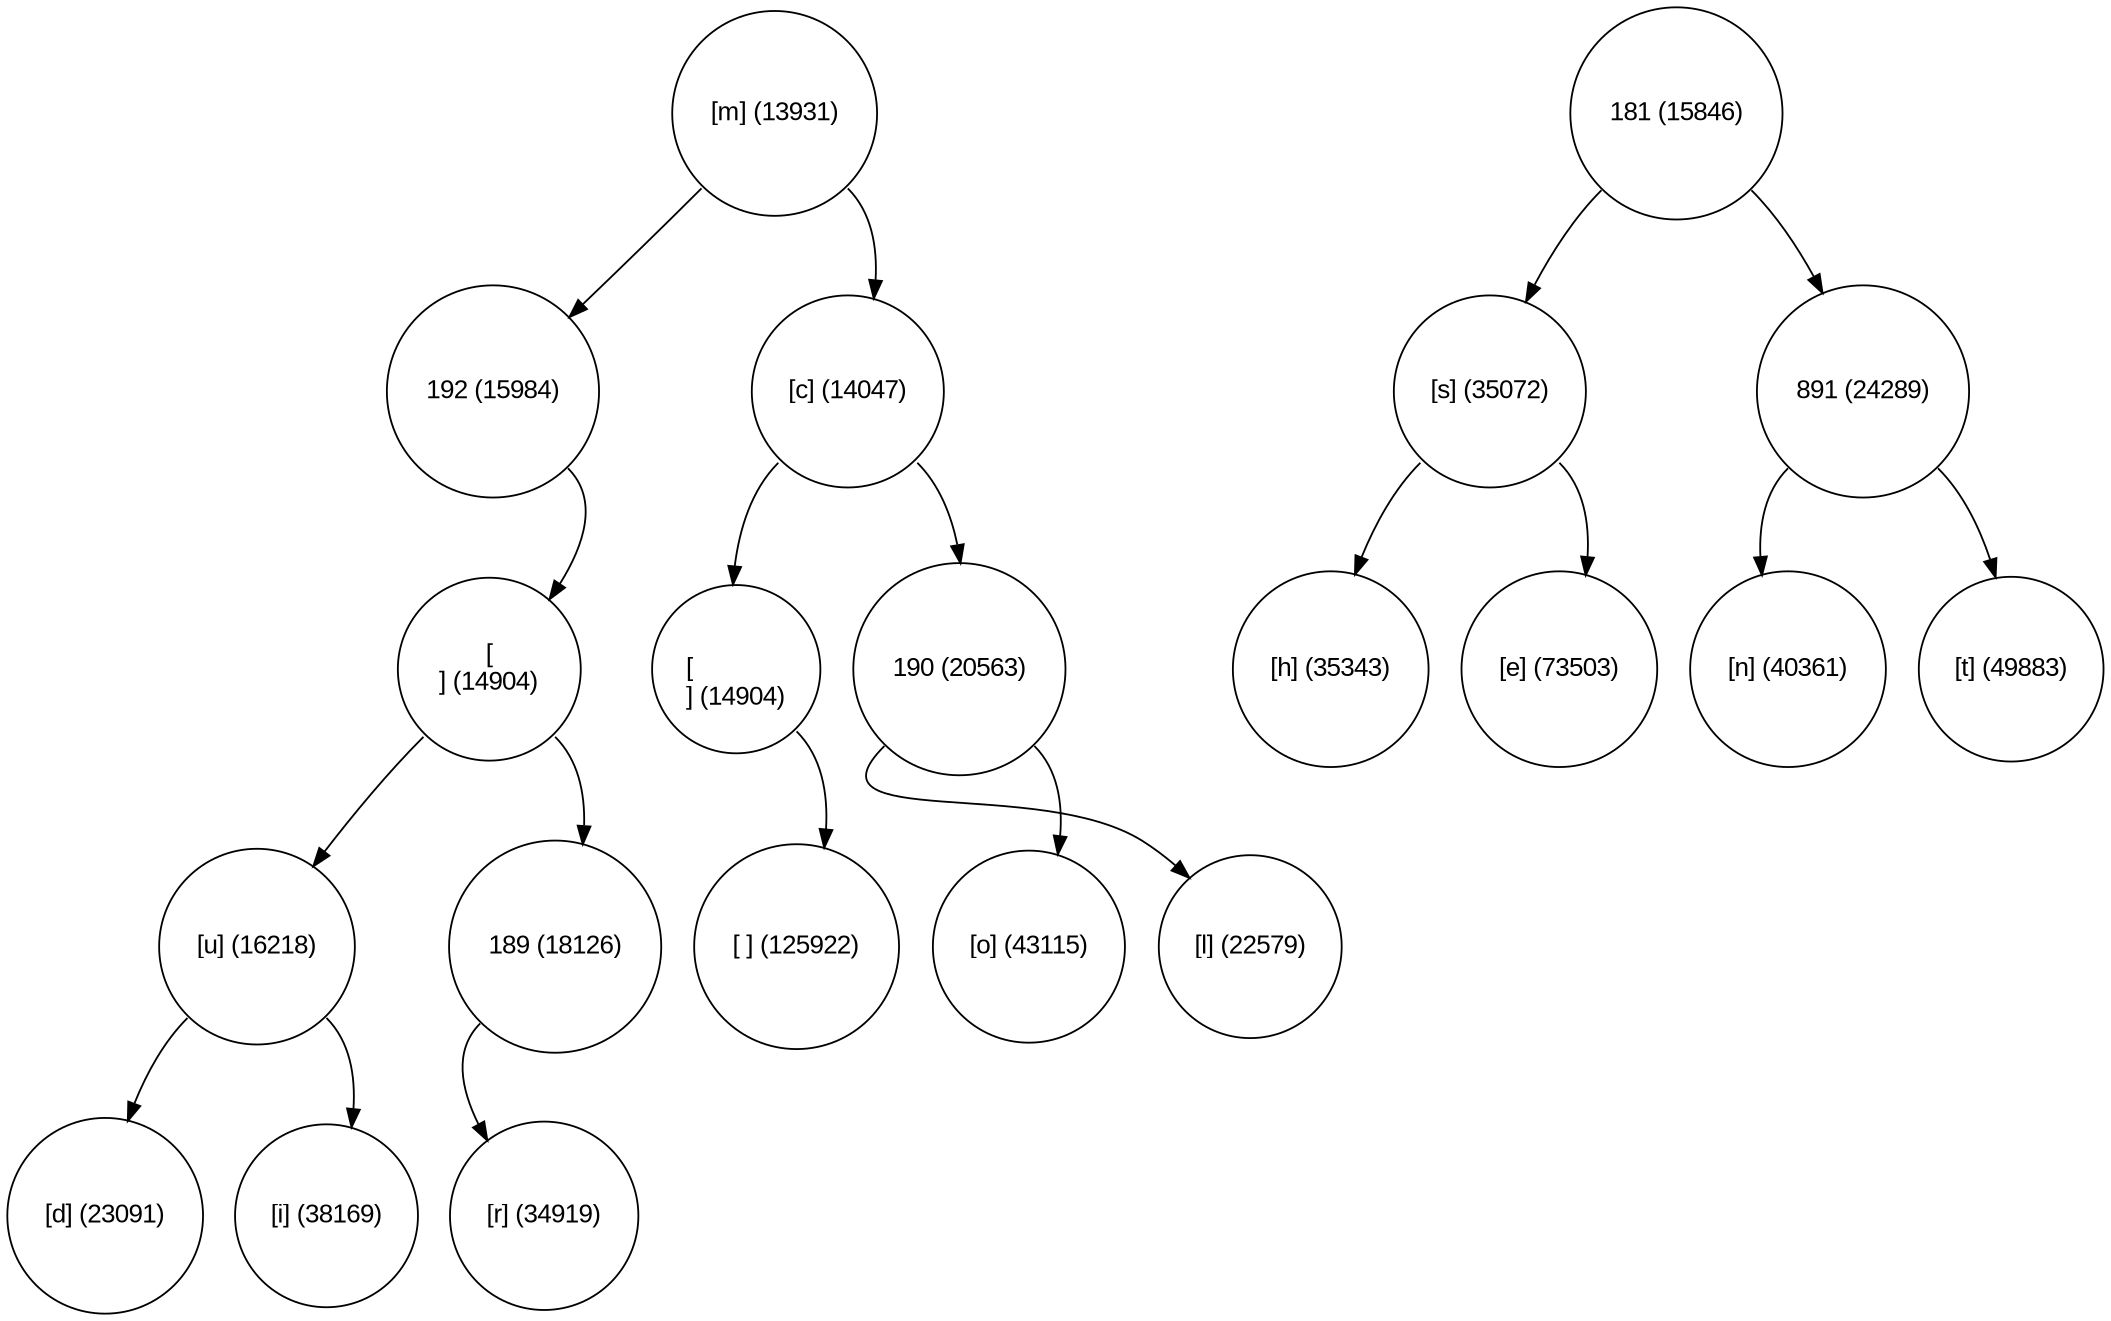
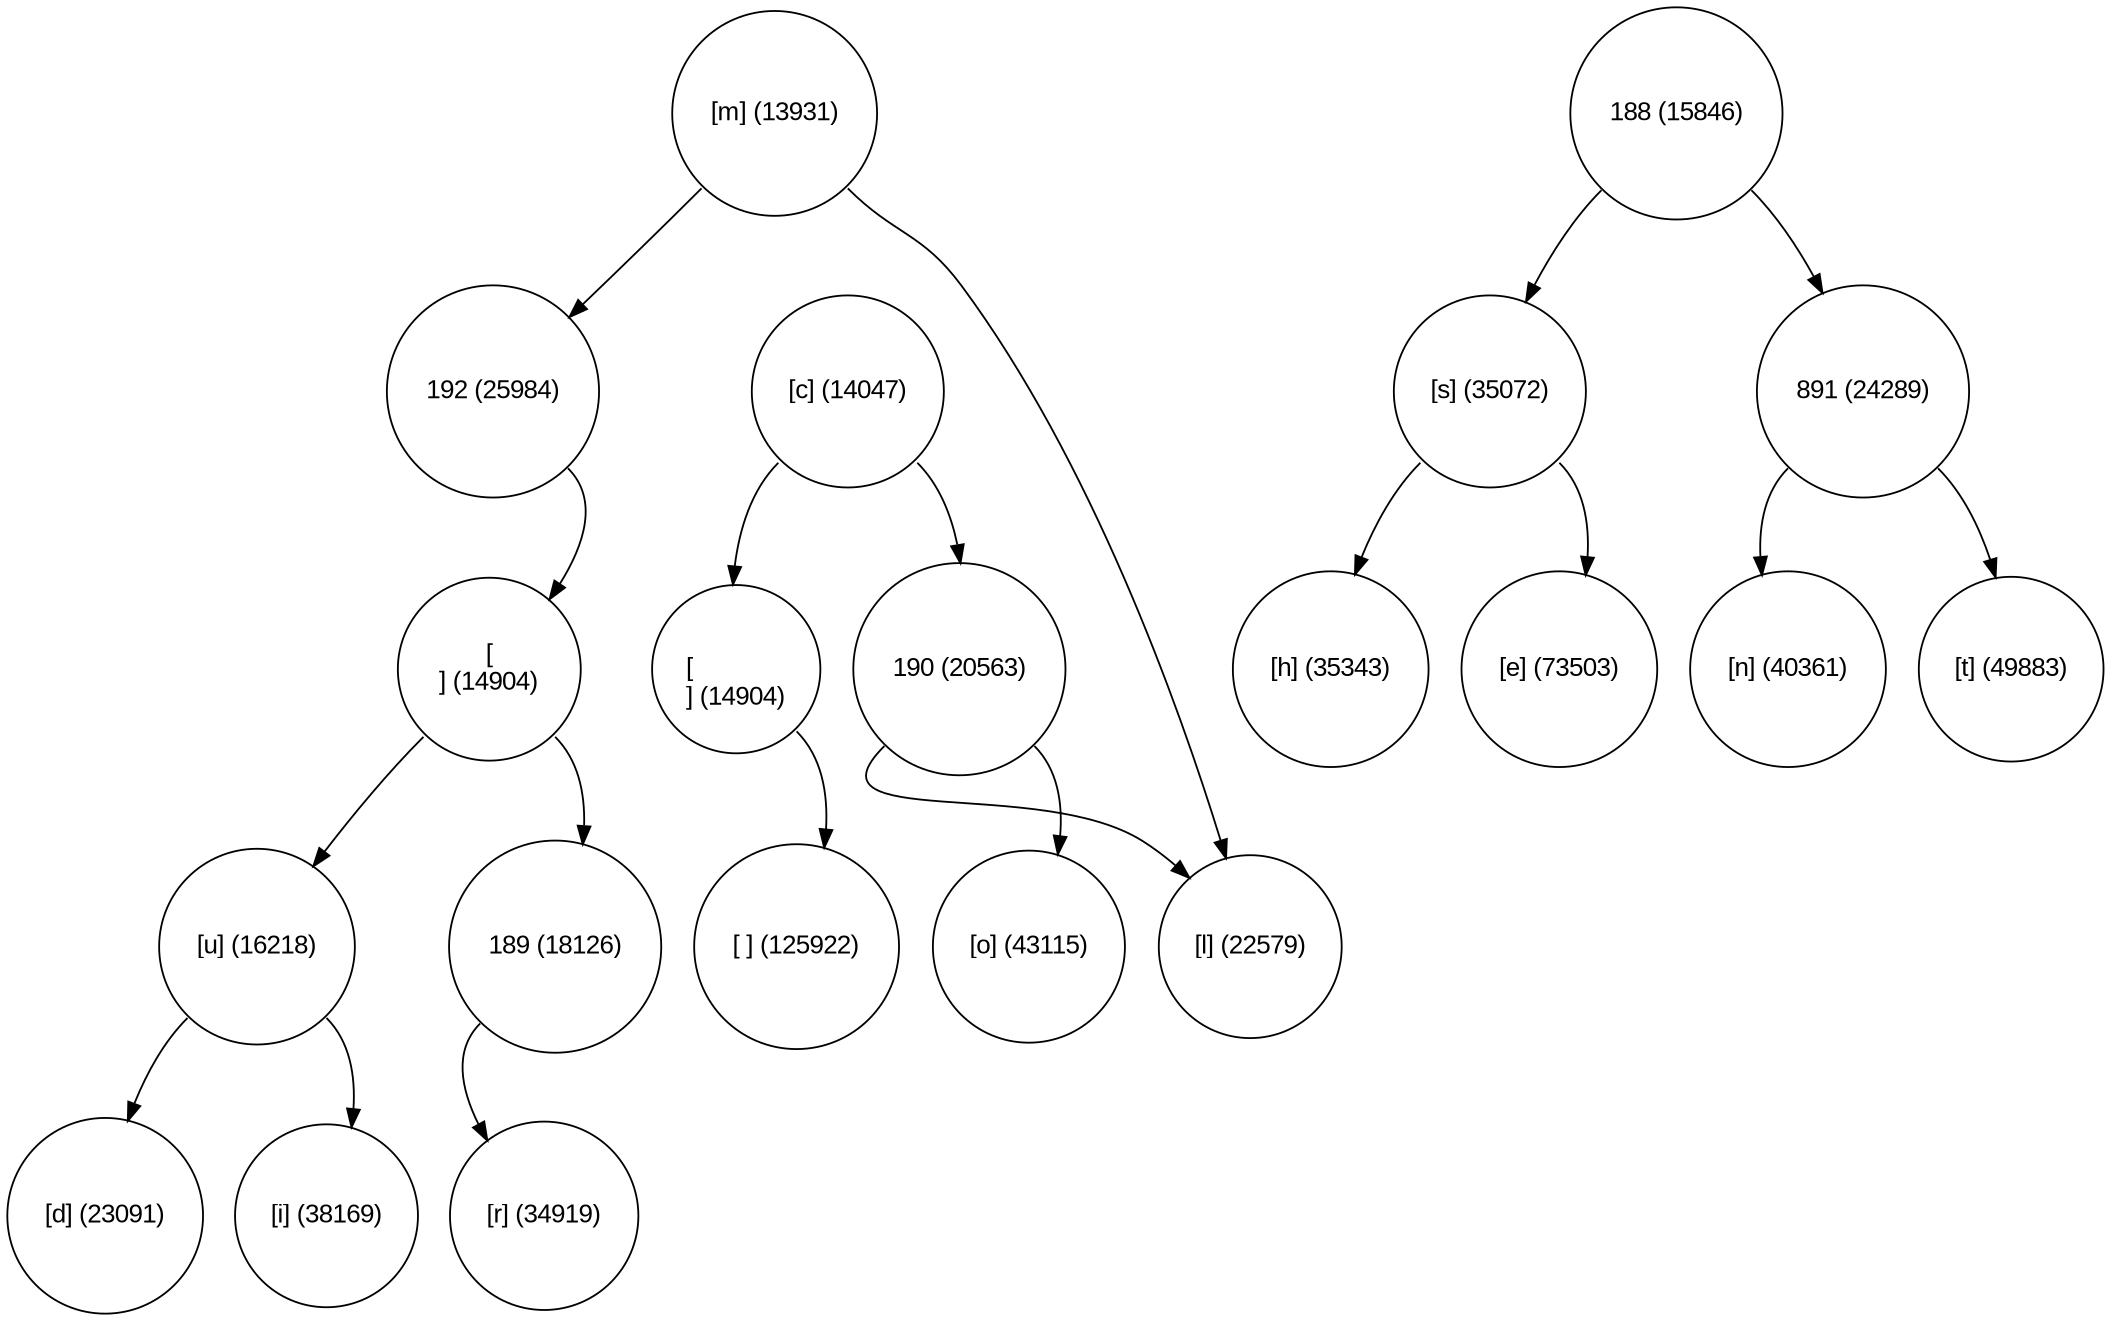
node "181 (15846)": label "181 (15846)" -> "188 (15846)"
edge "[m] (13931)" -> "[c] (14047)": now "[m] (13931)" -> "[l] (22579)"
node "192 (15984)": label "192 (15984)" -> "192 (25984)"
